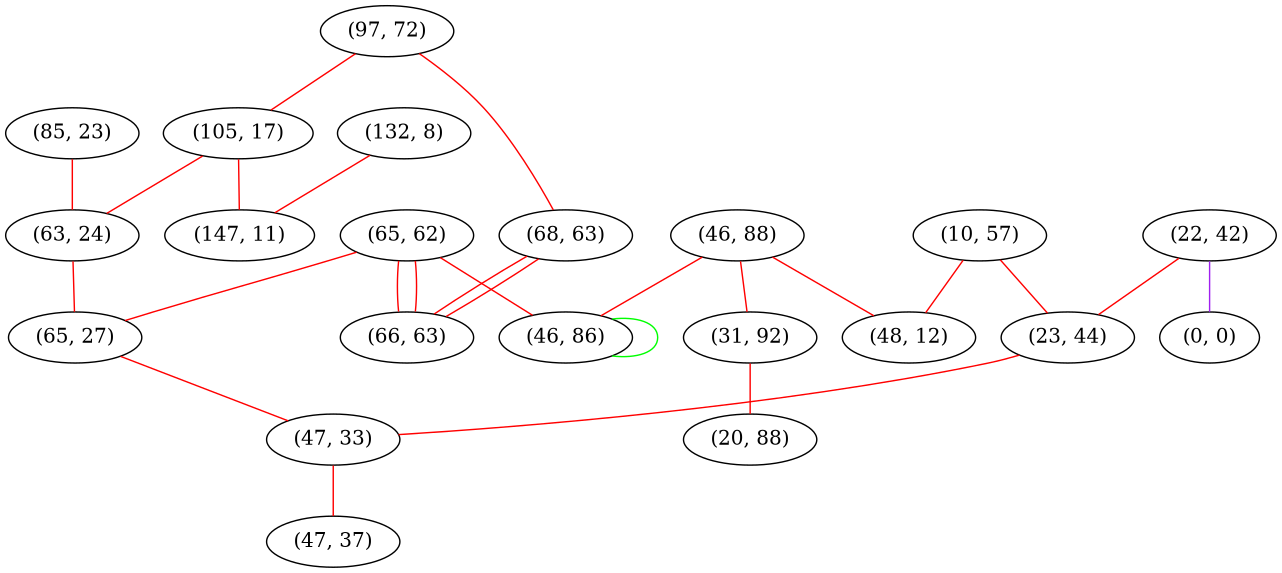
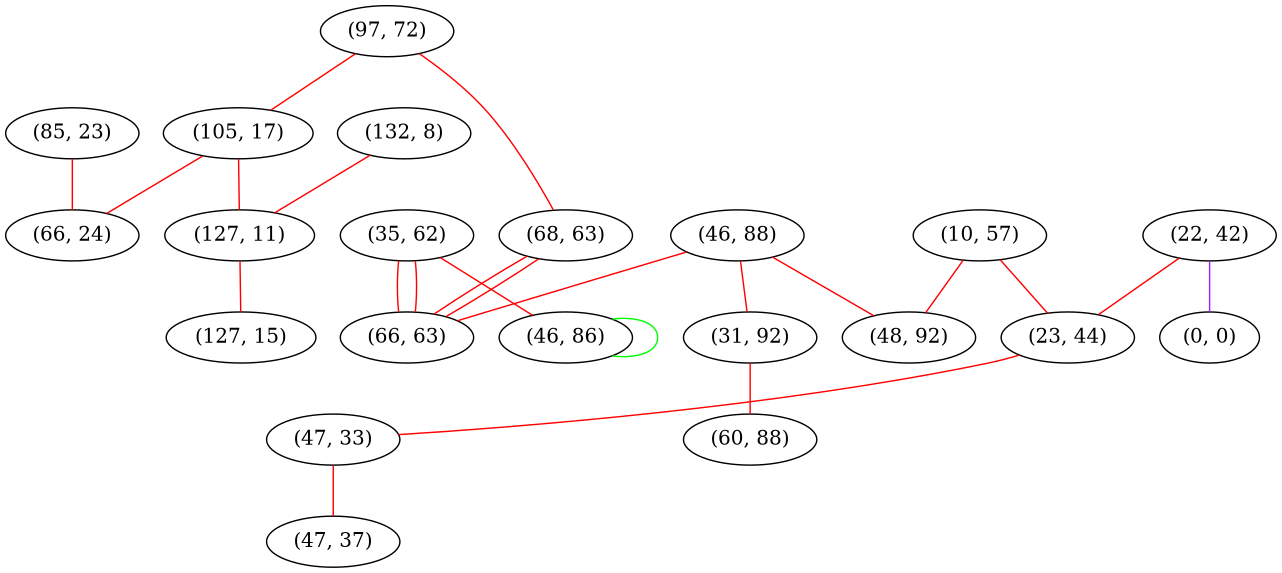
node "(63, 24)": label "(63, 24)" -> "(66, 24)"
node "(147, 11)": label "(147, 11)" -> "(127, 11)"
node "(65, 62)": label "(65, 62)" -> "(35, 62)"
edge "(46, 88)" -- "(46, 86)": now "(46, 88)" -- "(66, 63)"
node "(65, 27)": removed
node "(127, 15)": added
node "(48, 12)": label "(48, 12)" -> "(48, 92)"
node "(20, 88)": label "(20, 88)" -> "(60, 88)"
